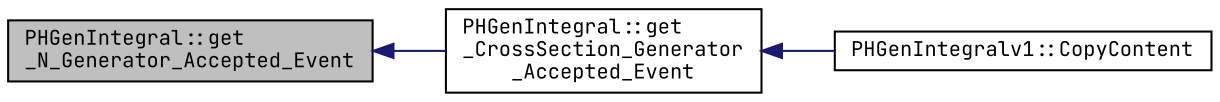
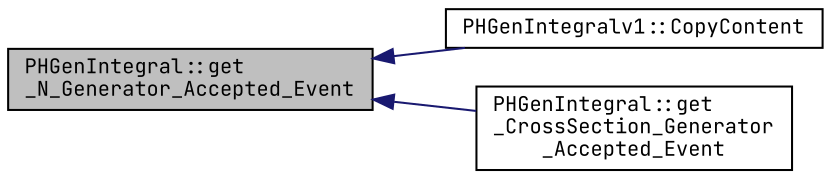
edge "PHGenIntegralv1::CopyContent" -> "PHGenIntegral::get _CrossSection_Generator _Accepted_Event": now "PHGenIntegralv1::CopyContent" -> "PHGenIntegral::get _N_Generator_Accepted_Event"
